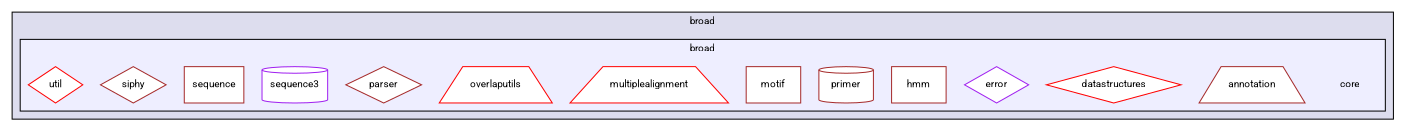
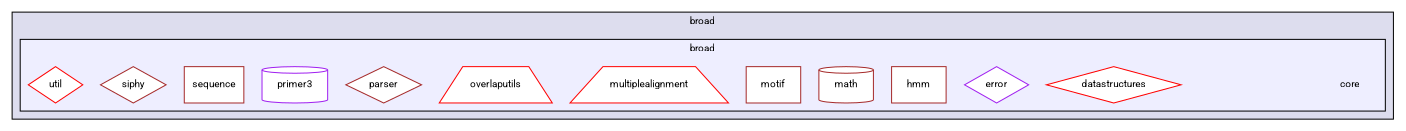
node "sequence3": label "sequence3" -> "primer3"
node "primer": label "primer" -> "math"
node "annotation": removed
